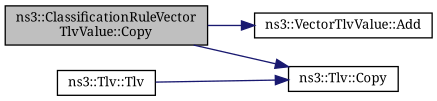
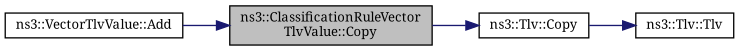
edge "ns3::ClassificationRuleVector TlvValue::Copy" -> "ns3::VectorTlvValue::Add": reversed
edge "ns3::Tlv::Tlv" -> "ns3::Tlv::Copy": reversed
